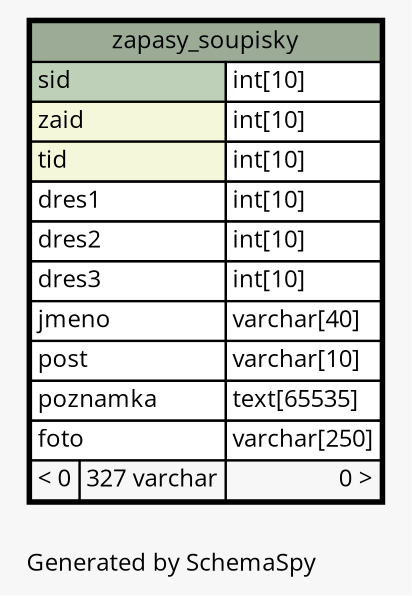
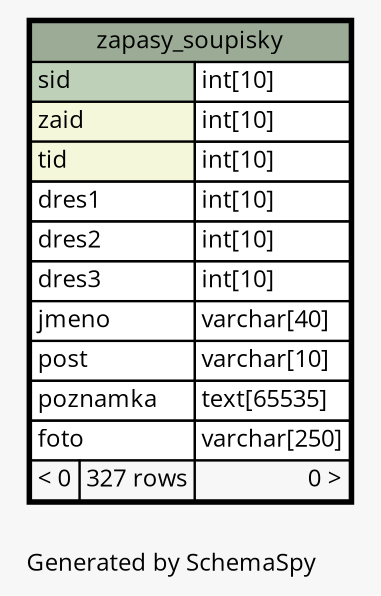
node "zapasy_soupisky": text "327 varchar" -> "327 rows"
